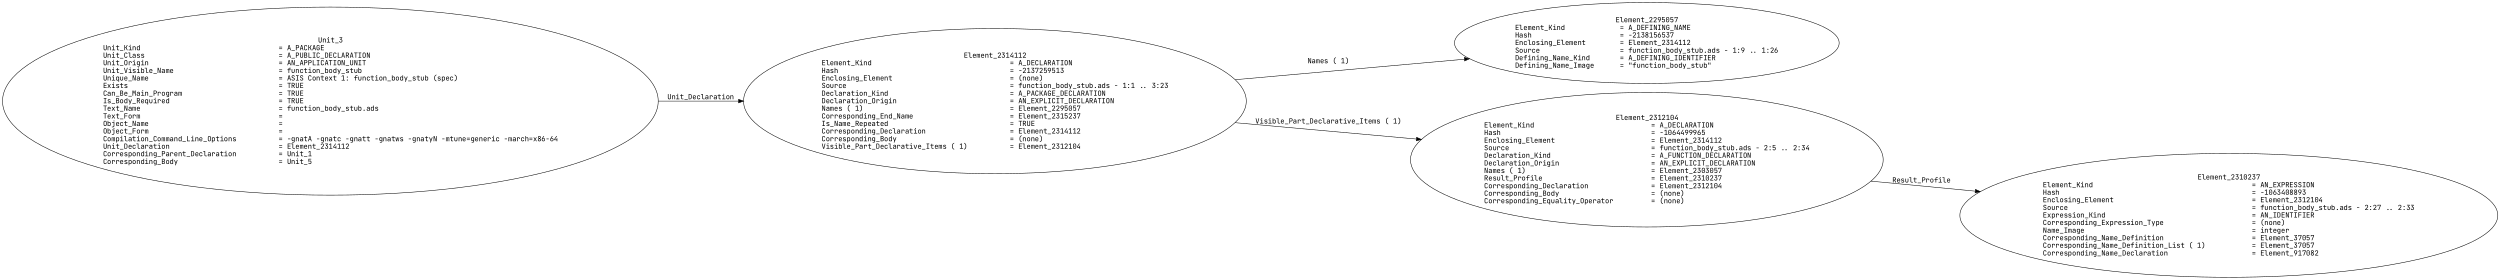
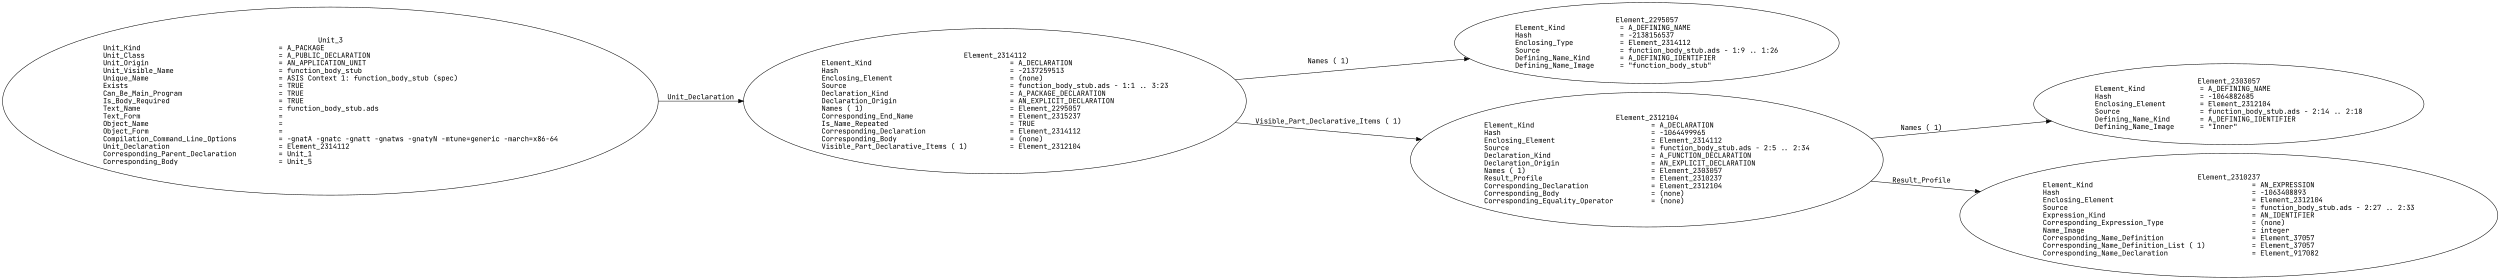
node "Element_2295057": text "Enclosing_Element" -> "Enclosing_Type"
node "Element_2303057": added
